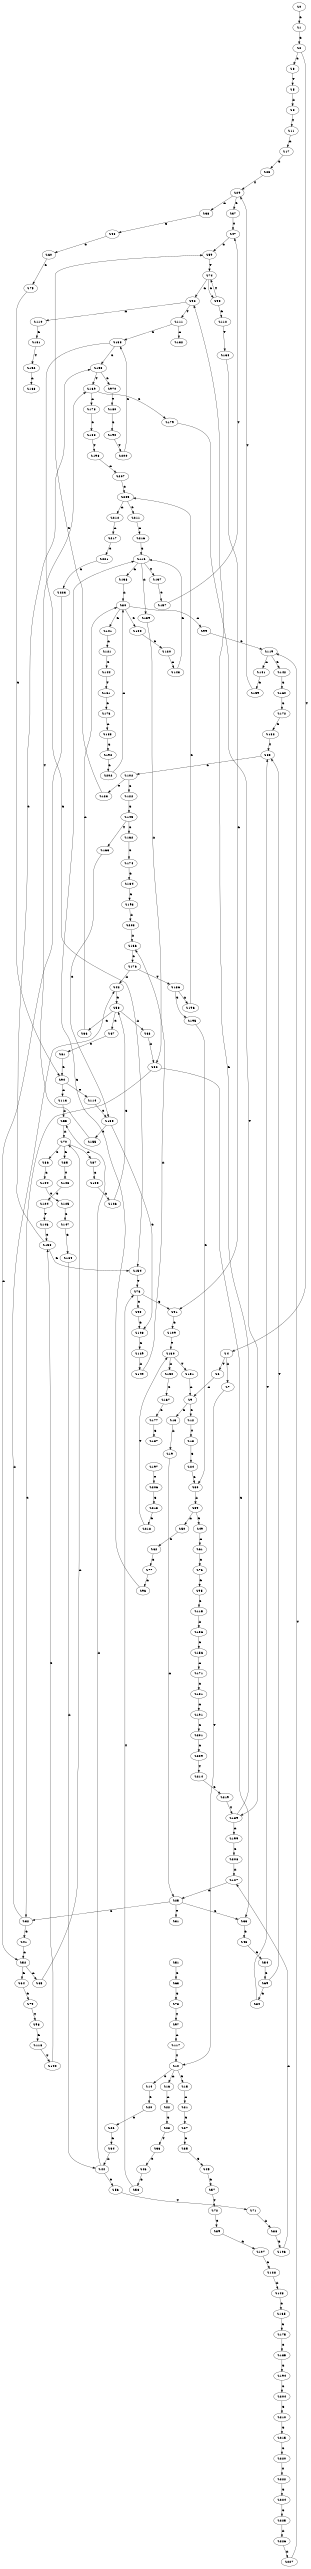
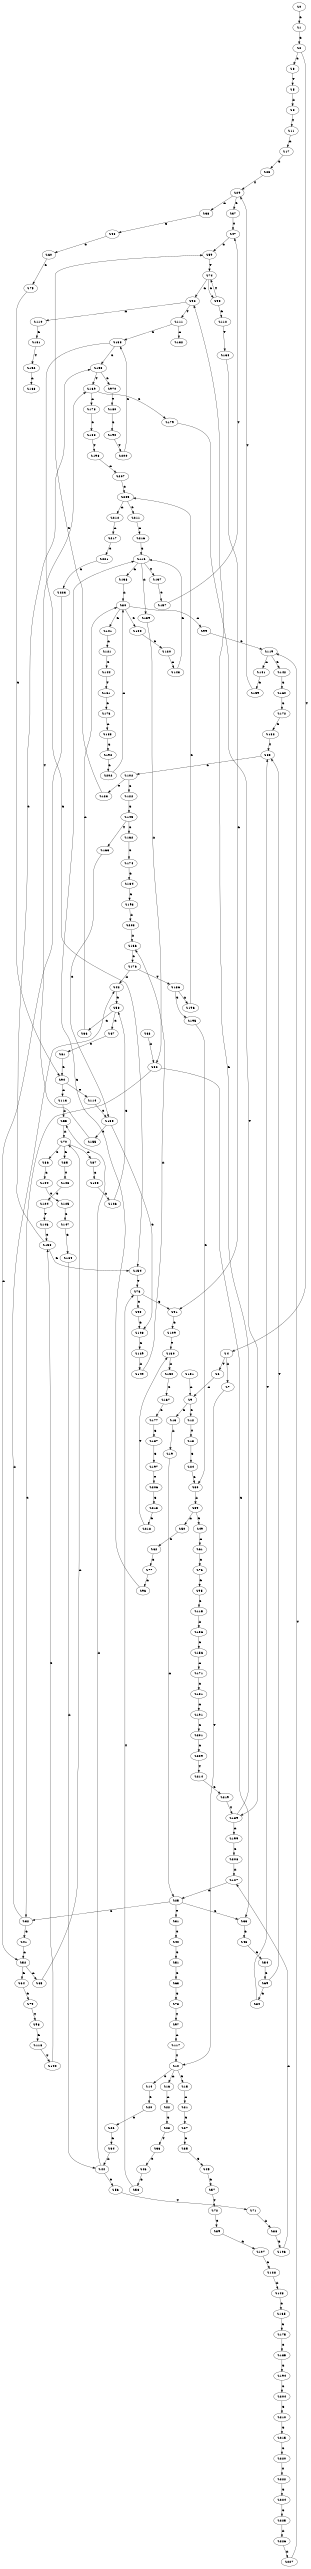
edge "S53" -> "S68": removed, label "A"
edge "S130" -> "S151": removed, label "T"
edge "S187" -> "S197": added, label "G"
node "S40": added
